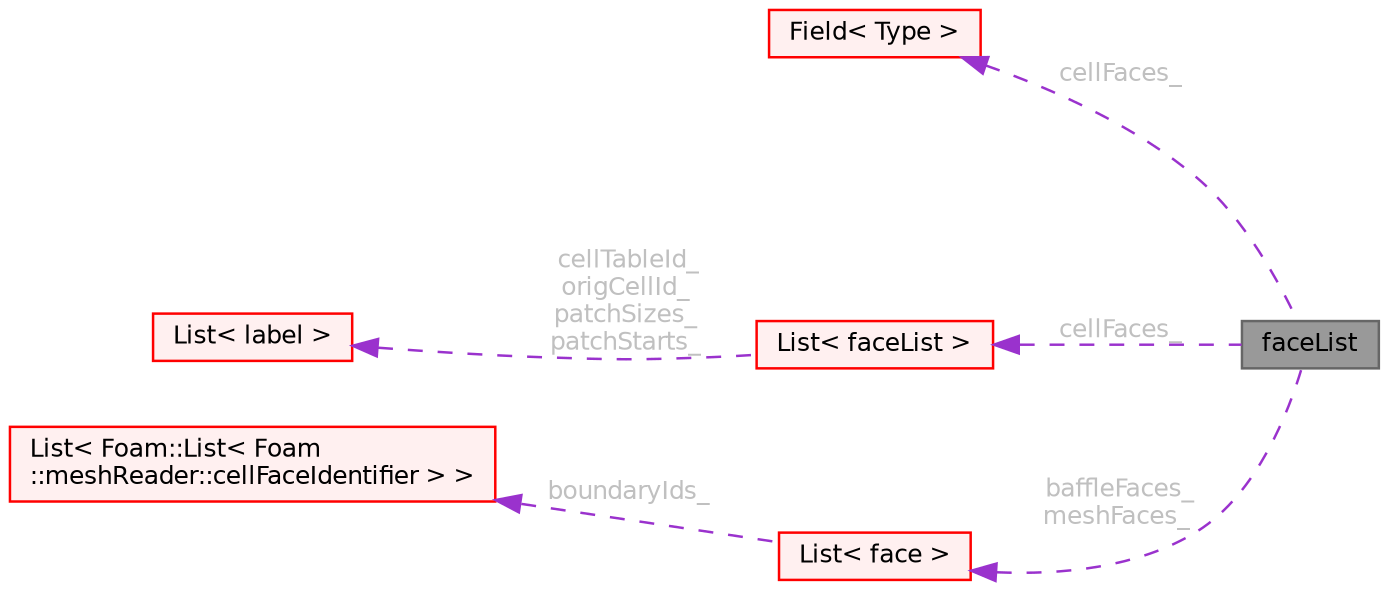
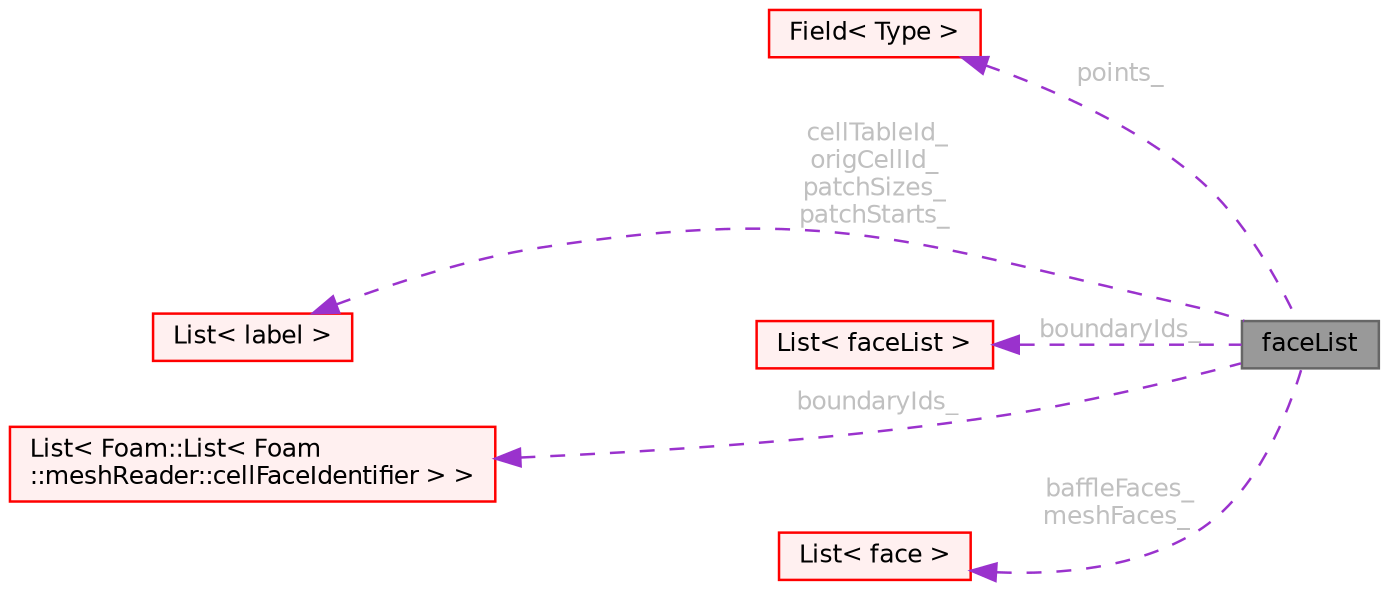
edge "faceList" -> "Field< Type >": label " cellFaces_" -> " points_"
edge "faceList" -> "List< faceList >": label " cellFaces_" -> " boundaryIds_"
edge "List< faceList >" -> "List< label >": now "faceList" -> "List< label >"
edge "List< face >" -> "List< Foam::List< Foam ::meshReader::cellFaceIdentifier > >": now "faceList" -> "List< Foam::List< Foam ::meshReader::cellFaceIdentifier > >"
